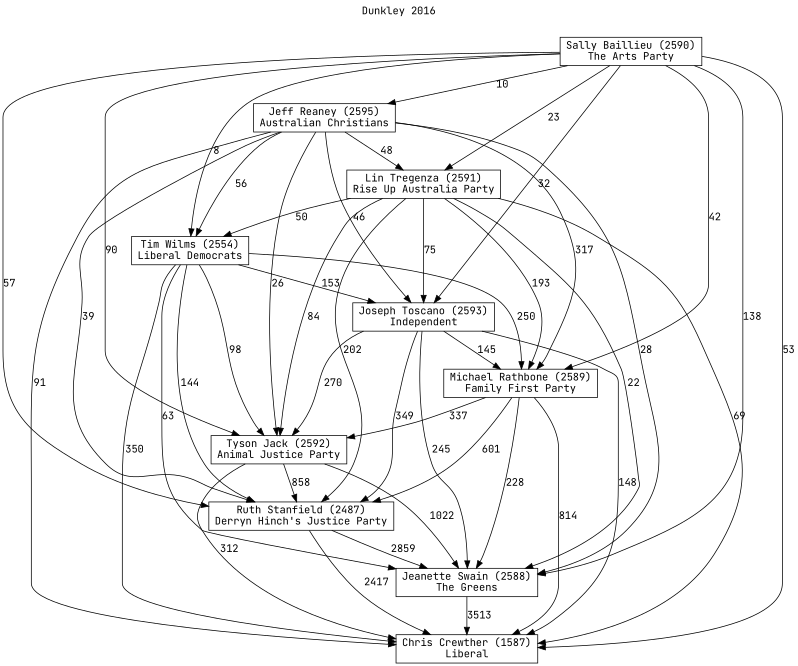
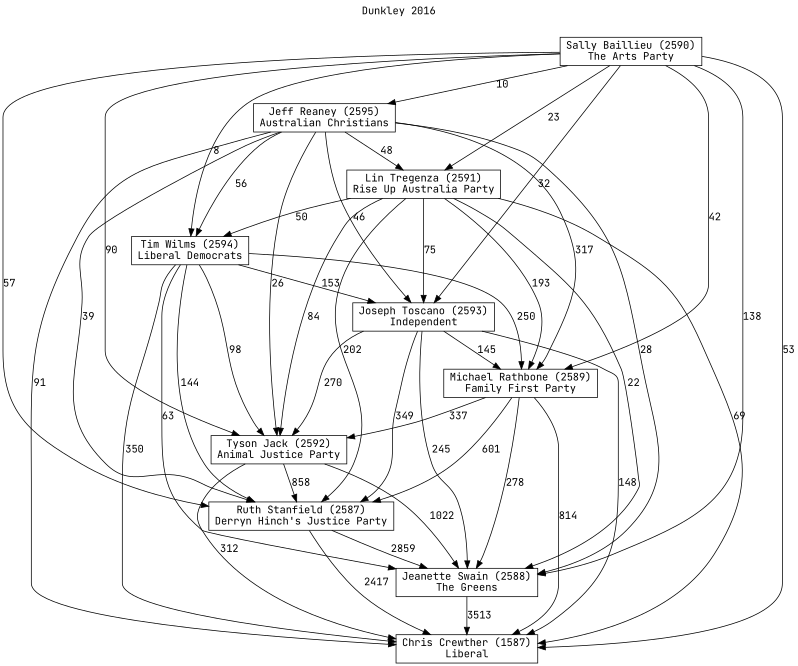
node "Tim Wilms (2554) Liberal Democrats": label "Tim Wilms (2554) Liberal Democrats" -> "Tim Wilms (2594) Liberal Democrats"
edge "Michael Rathbone (2589) Family First Party" -> "Jeanette Swain (2588) The Greens": label "228" -> "278"
node "Ruth Stanfield (2487) Derryn Hinch's Justice Party": label "Ruth Stanfield (2487) Derryn Hinch's Justice Party" -> "Ruth Stanfield (2587) Derryn Hinch's Justice Party"
